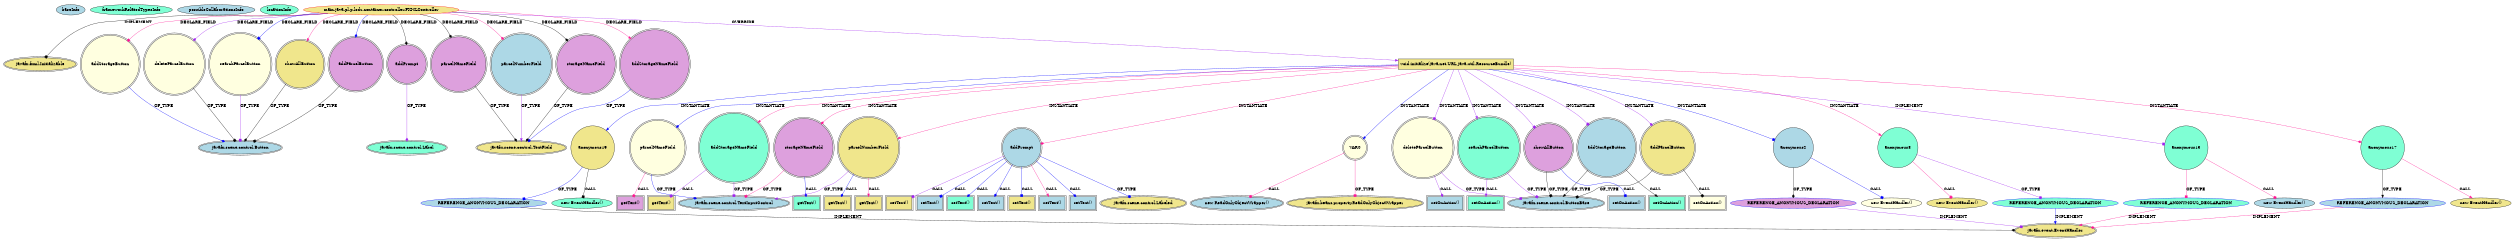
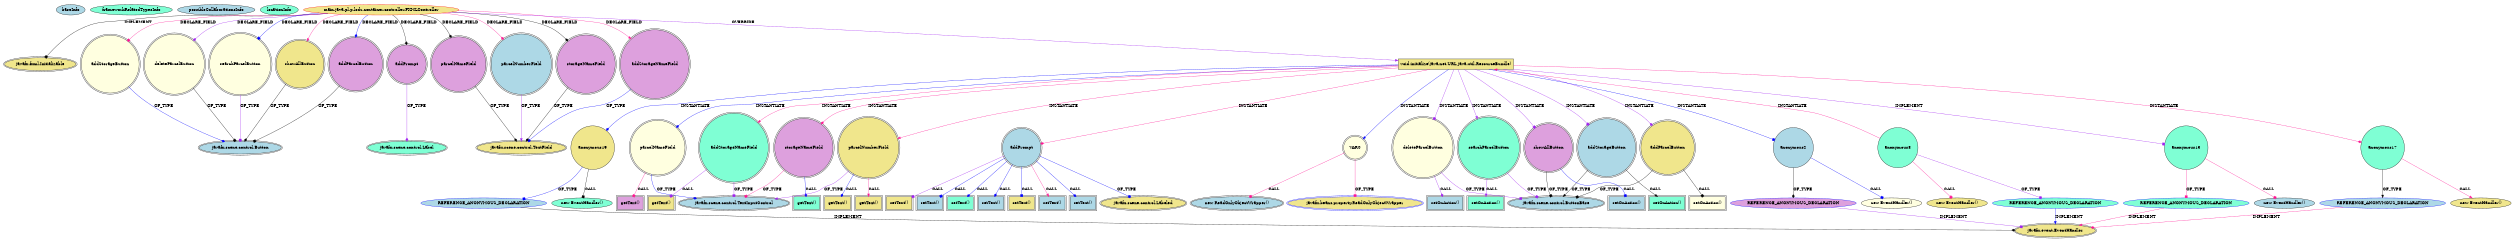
edge "void initialize(java.net.URL,java.util.ResourceBundle)" -> "anonymous19": arrowhead normal -> diamond
edge "void initialize(java.net.URL,java.util.ResourceBundle)" -> "anonymous8": reversed
node "javafx.beans.property.ReadOnlyObjectWrapper": color black -> blue
